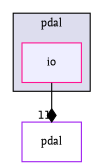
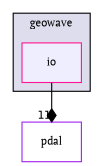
cluster "pdal": label "pdal" -> "geowave"
